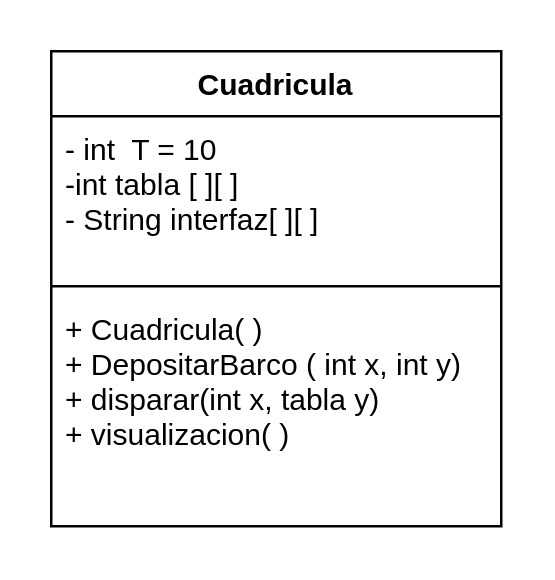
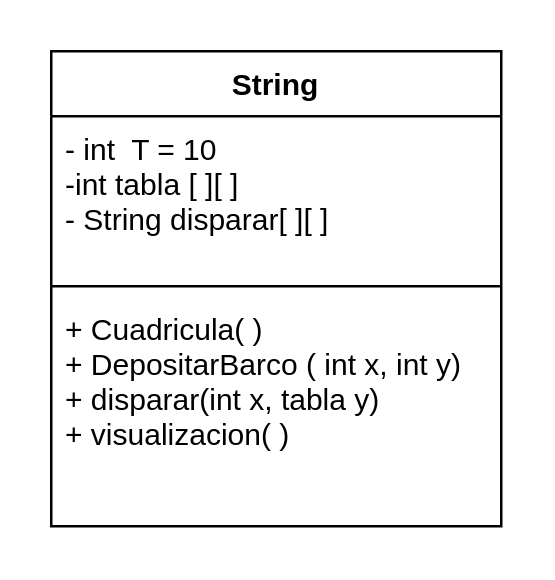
node "Cuadricula": label "Cuadricula" -> "String"
node "- int T = 10 -int tabla [ ][ ] - String interfaz[ ][ ]": label "- int T = 10 -int tabla [ ][ ] - String interfaz[ ][ ]" -> "- int T = 10 -int tabla [ ][ ] - String disparar[ ][ ]"
